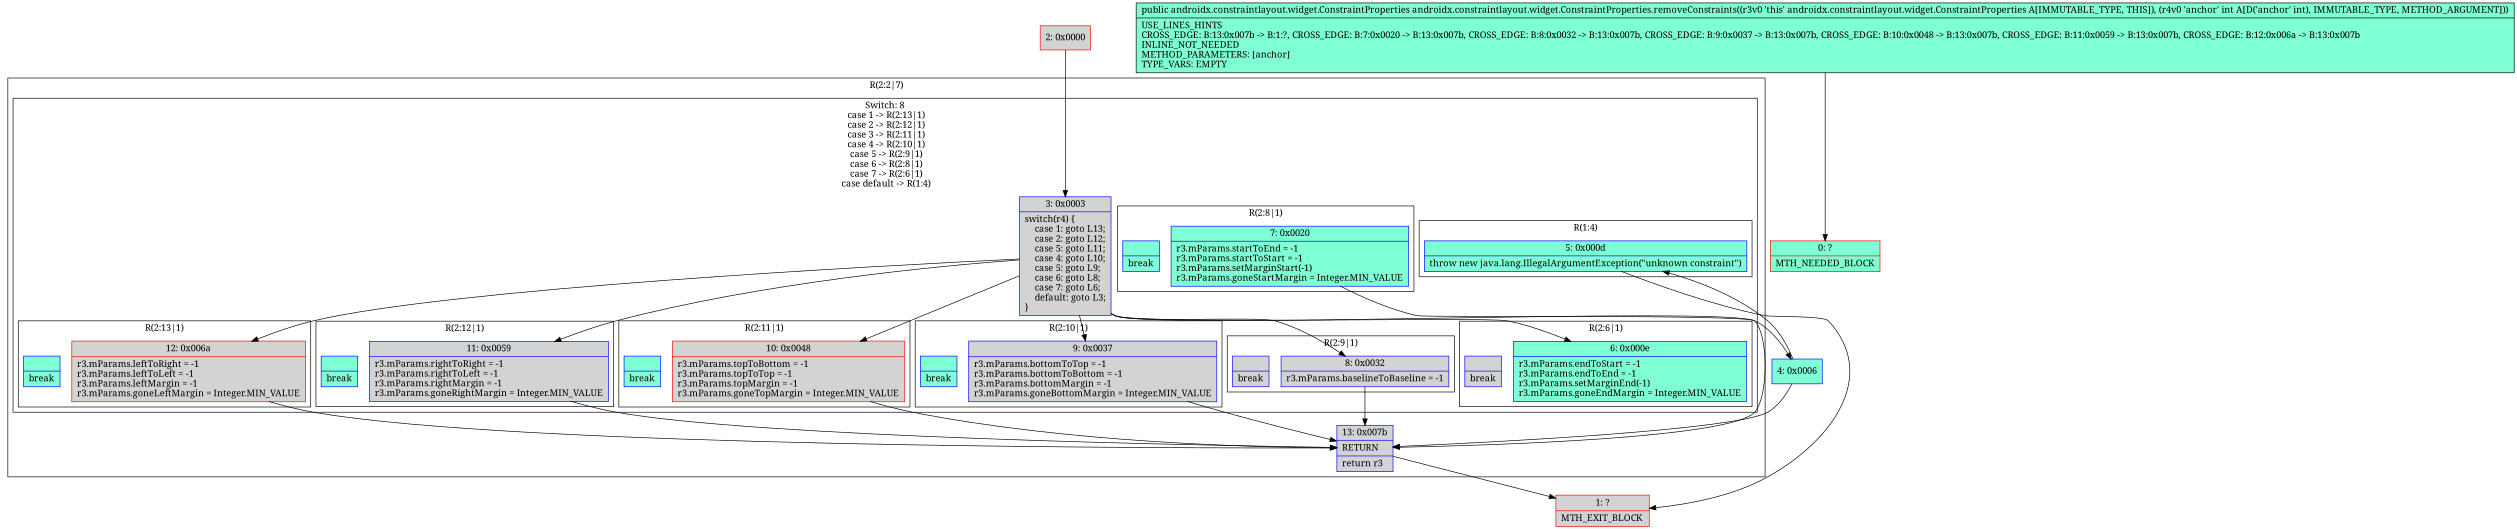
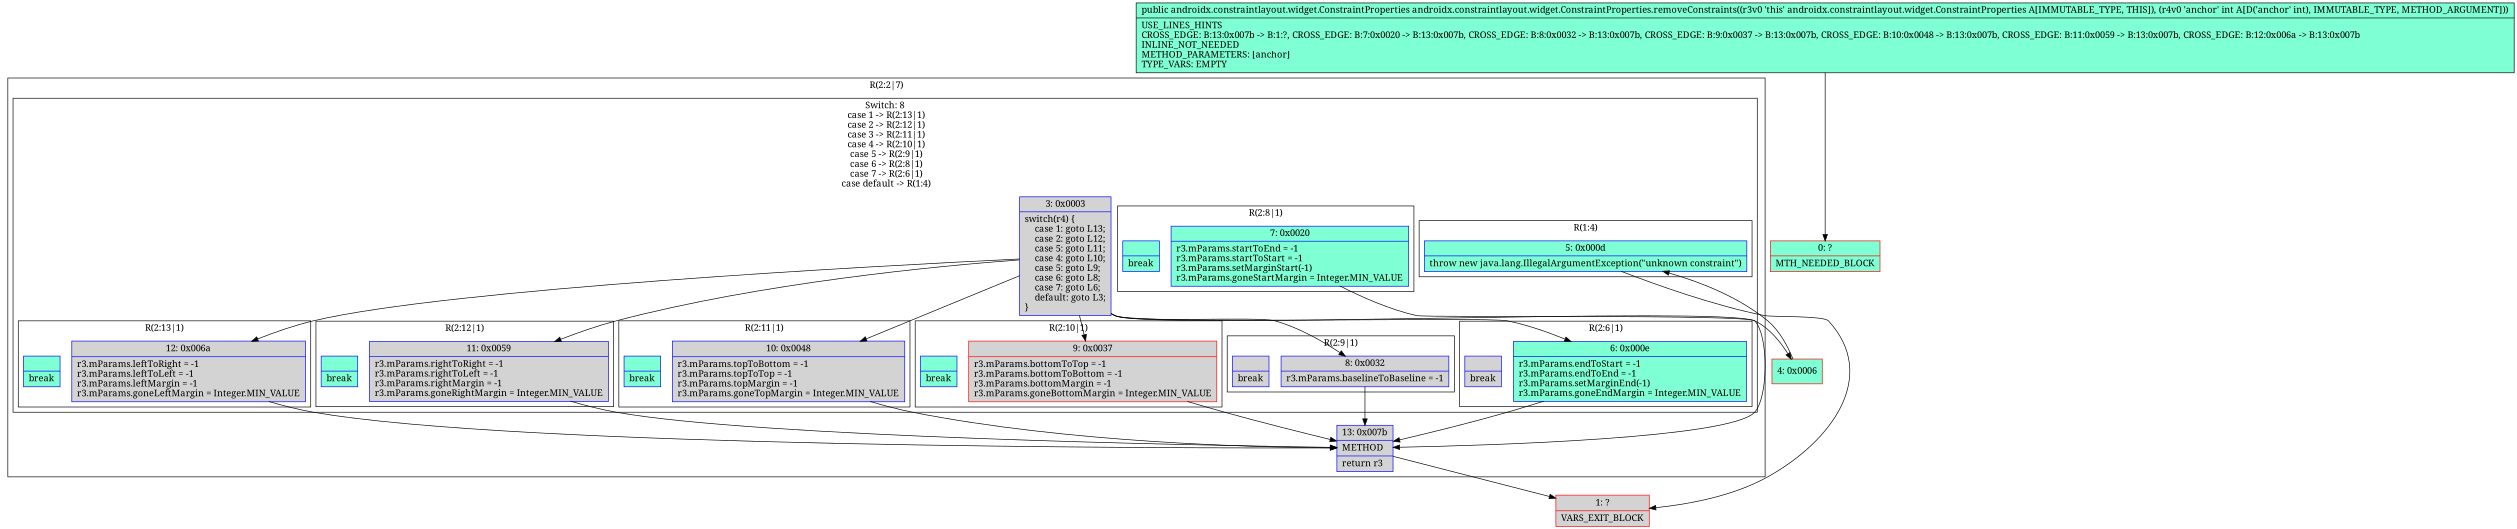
node "2: 0x0000": removed
node "12: 0x006a": color red -> blue
node "10: 0x0048": color red -> blue
node "9: 0x0037": color blue -> red
node "4: 0x0006": color blue -> red
edge "4: 0x0006" -> "13: 0x007b": now "6: 0x000e" -> "13: 0x007b"
node "13: 0x007b": text "RETURN" -> "METHOD"
node "1: ?": text "MTH_EXIT_BLOCK" -> "VARS_EXIT_BLOCK"
